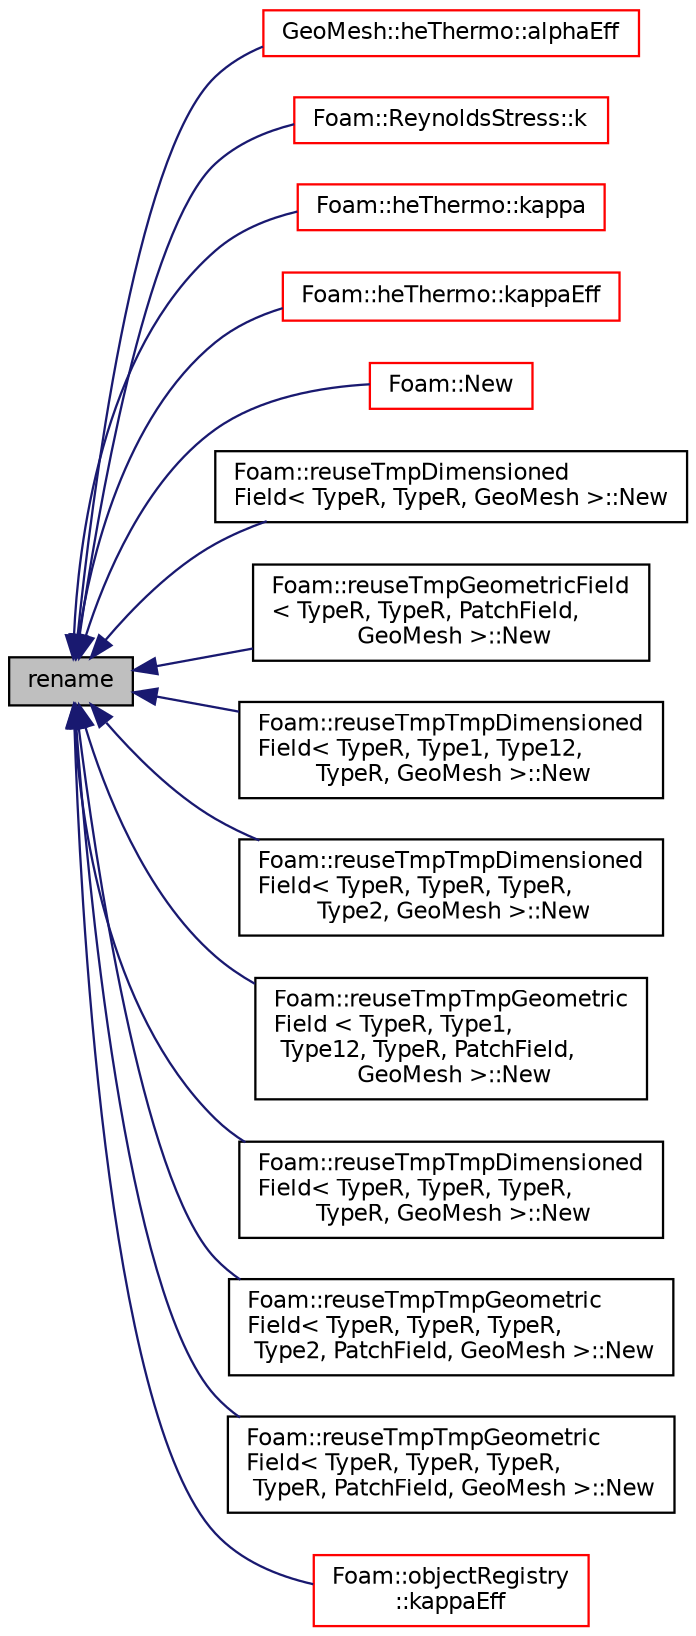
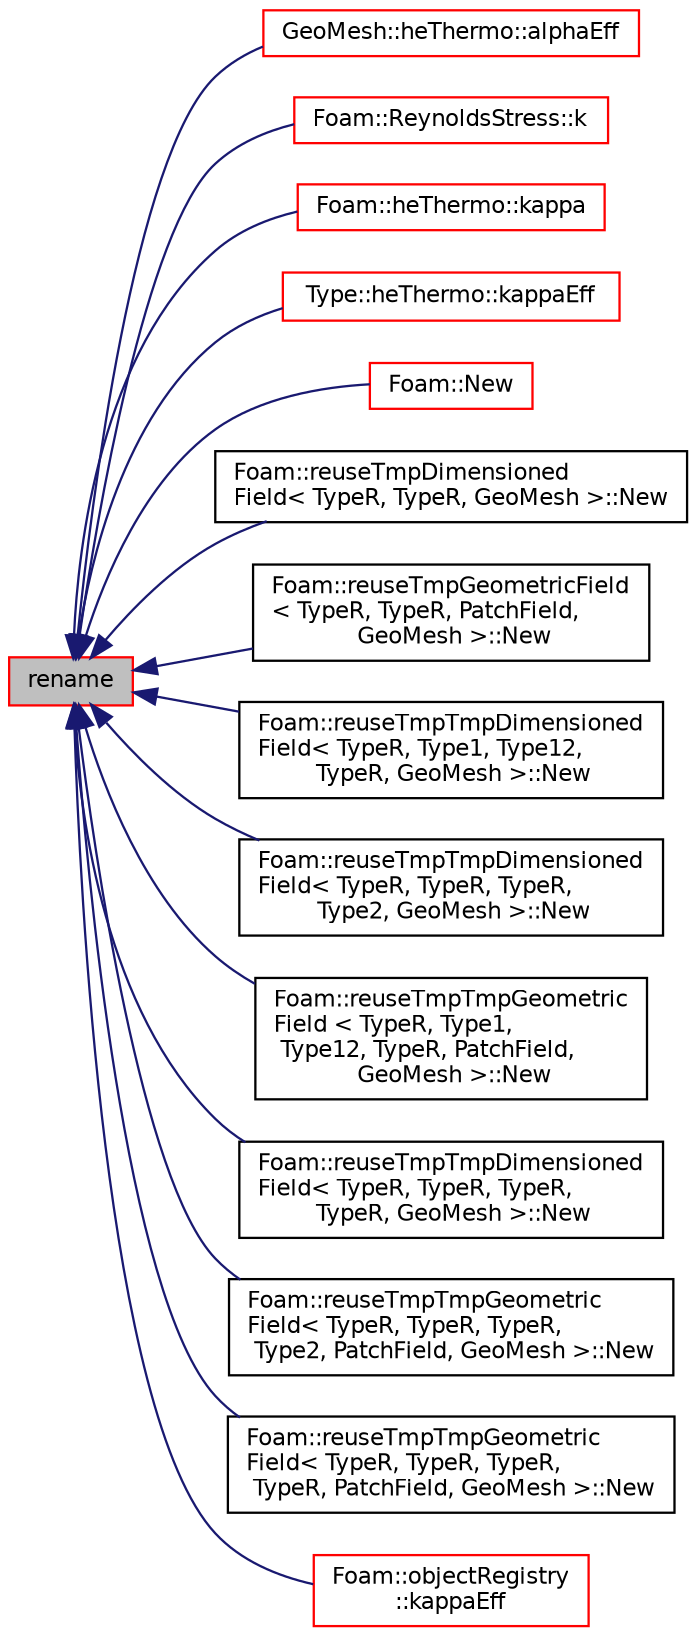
node "Foam::heThermo::kappaEff": label "Foam::heThermo::kappaEff" -> "Type::heThermo::kappaEff"
node "rename": color black -> red
